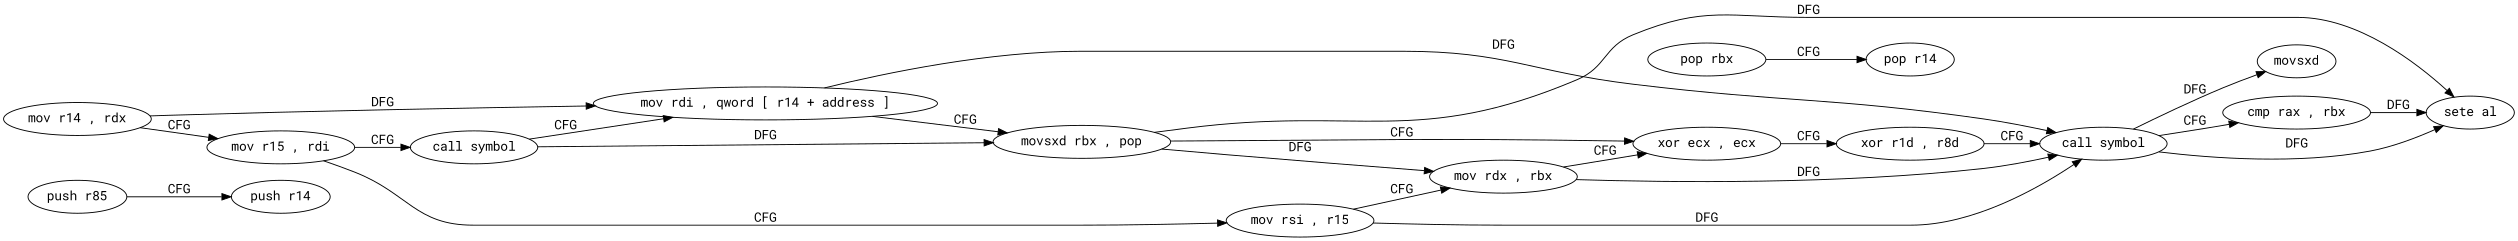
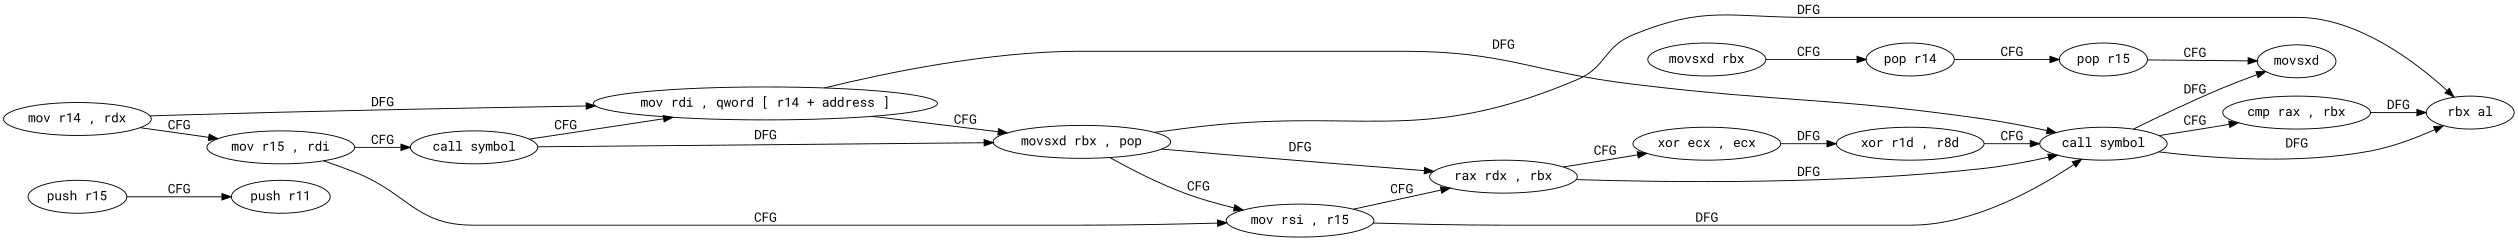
node "pop rbx": label "pop rbx" -> "movsxd rbx"
node "pop r15": added
node "sete al": label "sete al" -> "rbx al"
edge "xor ecx , ecx" -> "xor r1d , r8d": label "CFG" -> "DFG"
edge "movsxd rbx , pop" -> "xor ecx , ecx": now "movsxd rbx , pop" -> "mov rsi , r15"
node "mov rdx , rbx": label "mov rdx , rbx" -> "rax rdx , rbx"
node "push r85": label "push r85" -> "push r15"
node "push r14": label "push r14" -> "push r11"
